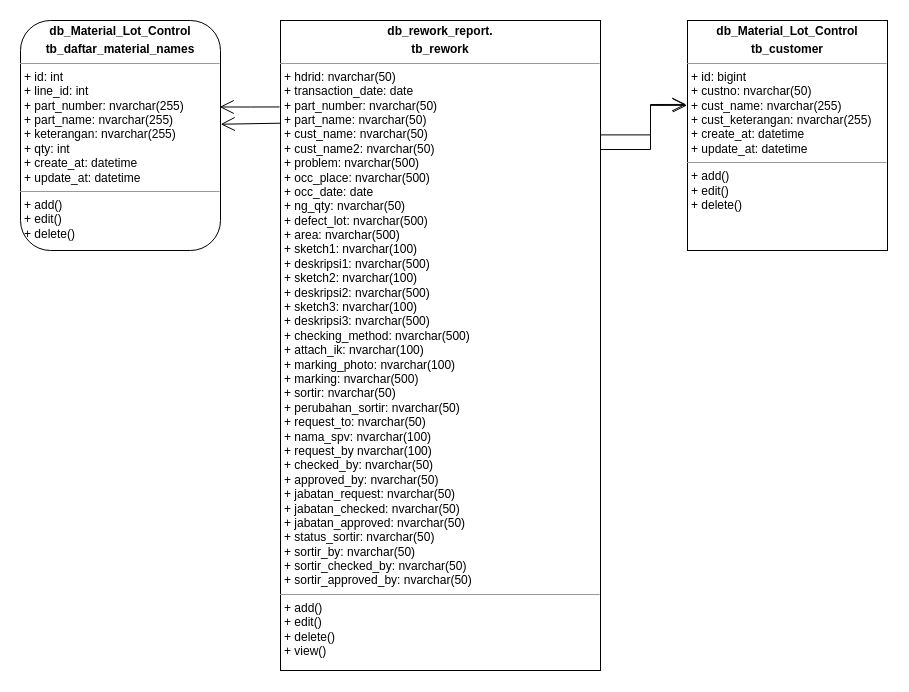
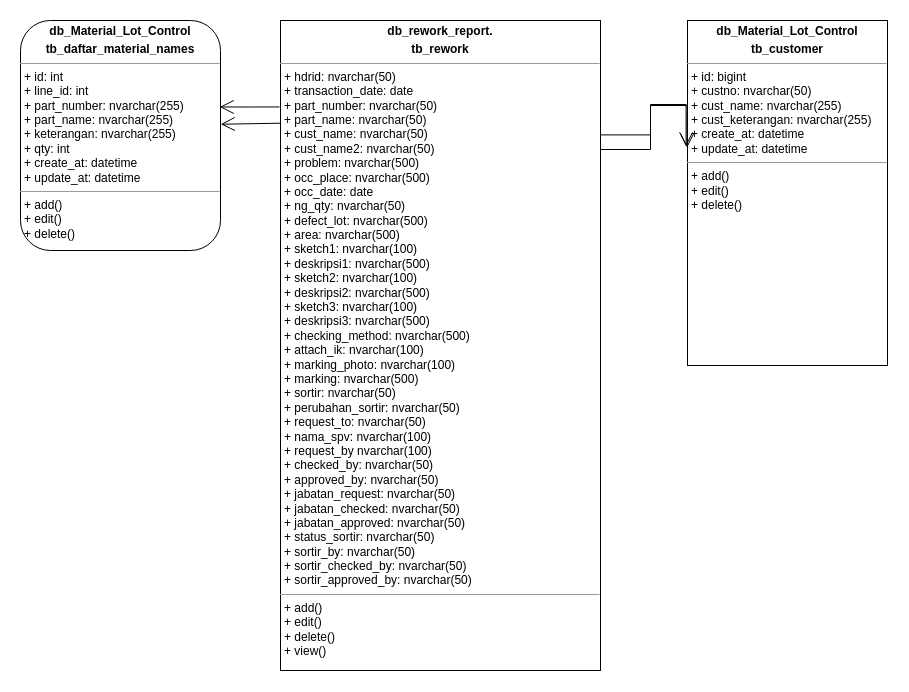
node "db_Material_Lot_Control tb_customer + id: bigint + custno: nvarchar(50) + cust_name: nvarchar(255) + cust_keterangan: nvarchar(255) + create_at: datetime + update_at: datetime + add() + edit() + delete()": size 200x230 -> 200x345
